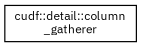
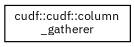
node "cudf::detail::column _gatherer": label "cudf::detail::column _gatherer" -> "cudf::cudf::column _gatherer"
